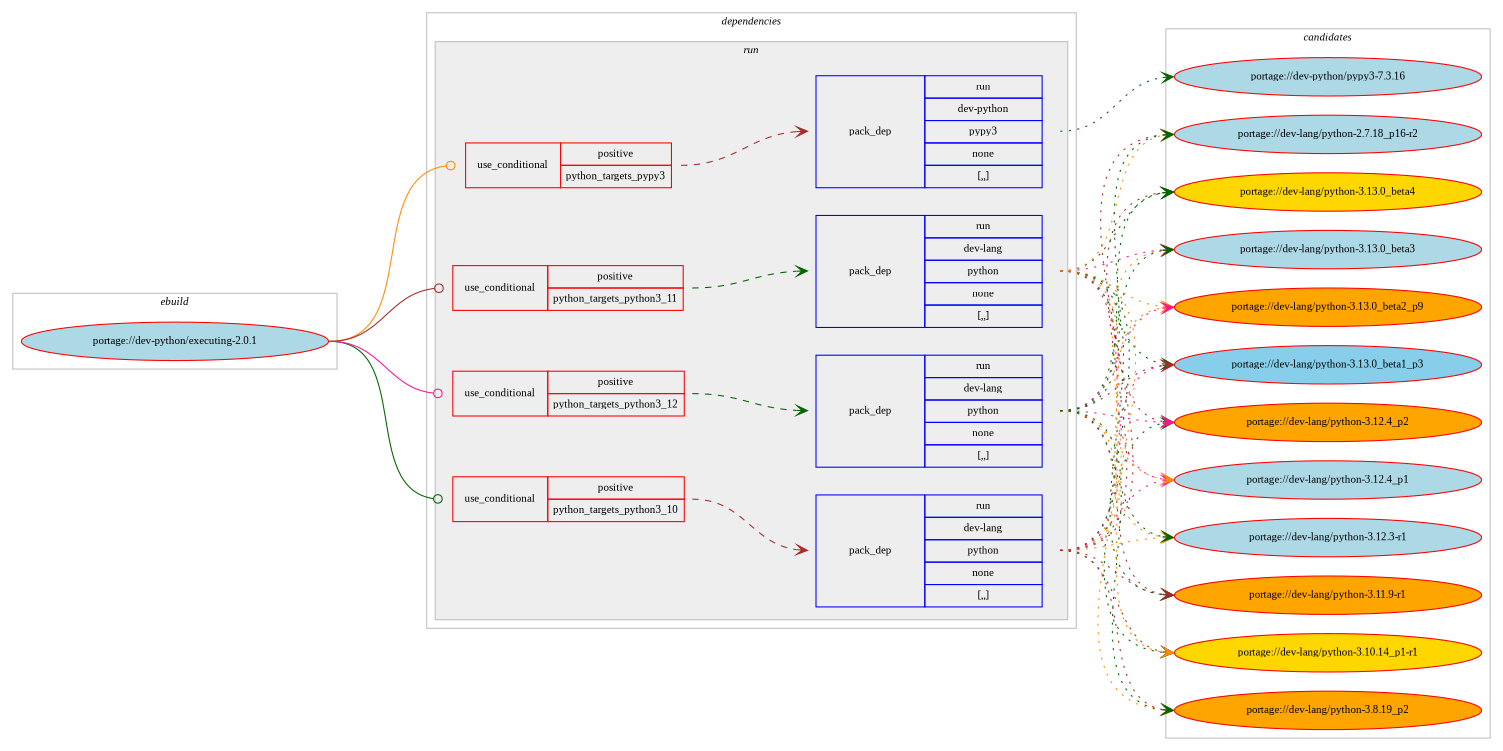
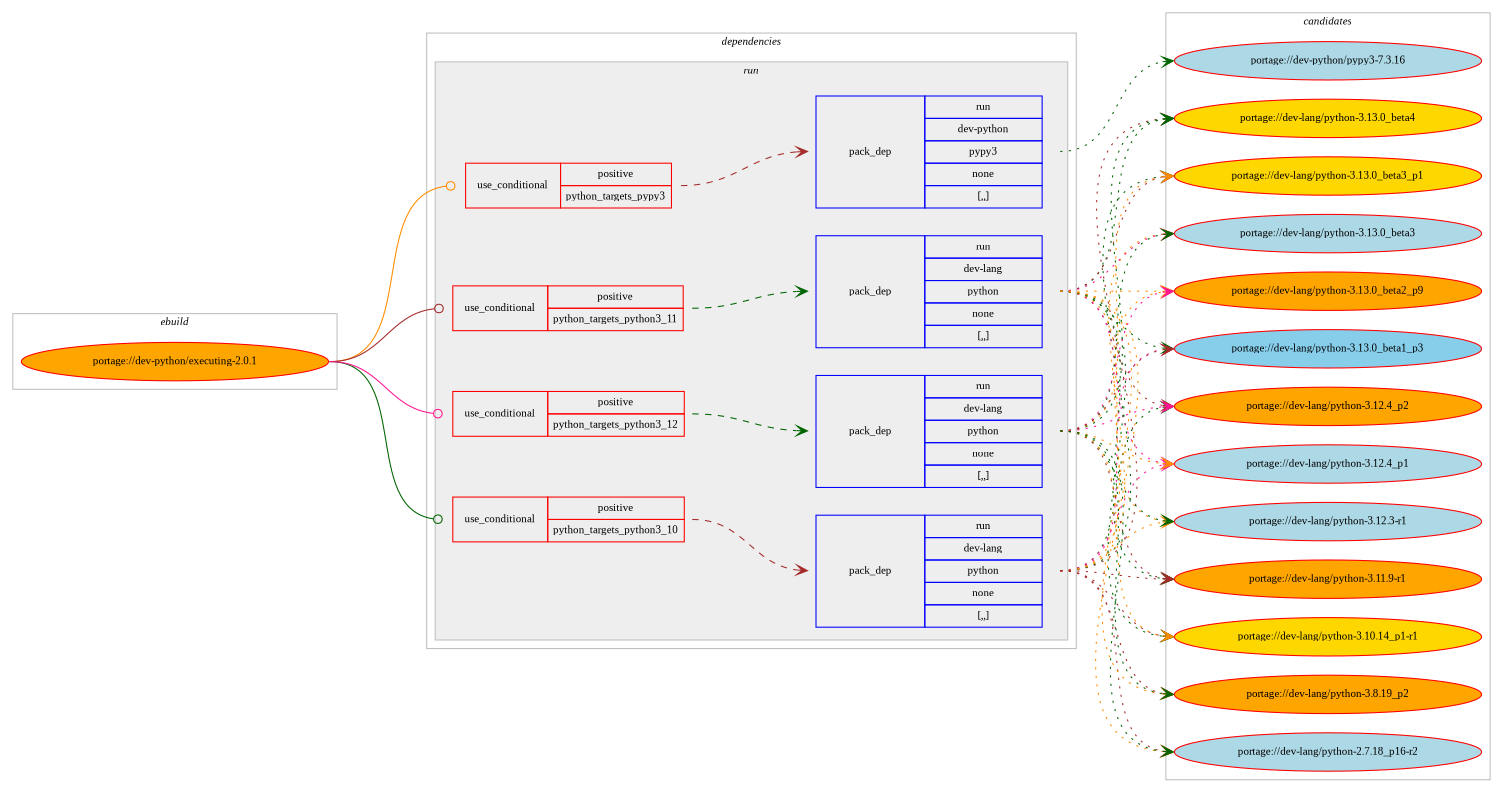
node "portage://dev-lang/python-3.13.0_beta3_p1": added
node "portage://dev-python/executing-2.0.1": fillcolor lightblue -> orange
